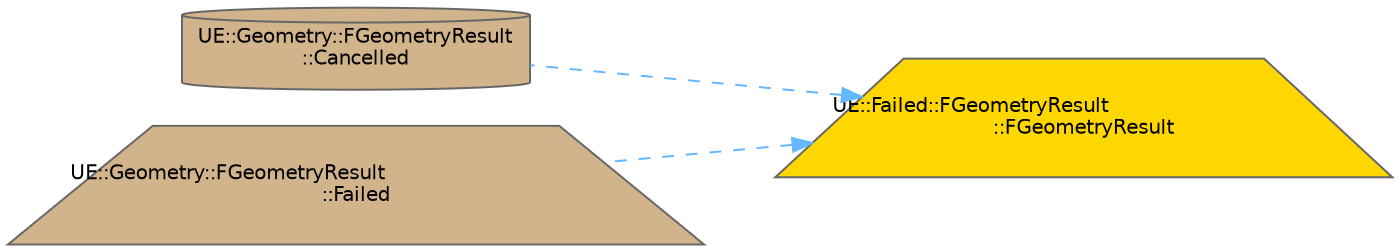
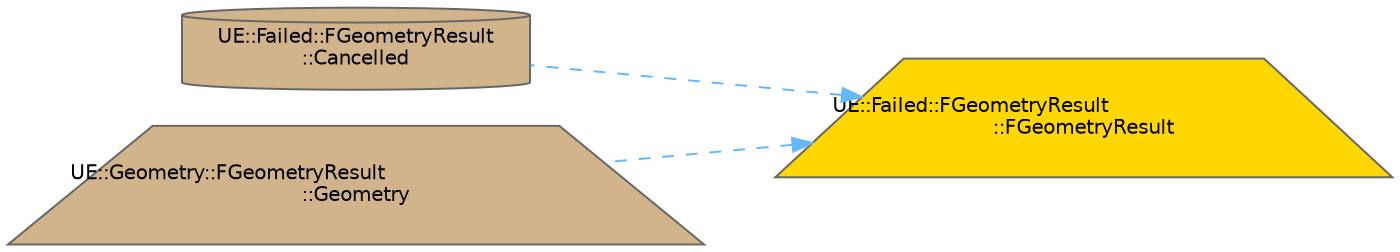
node "UE::Geometry::FGeometryResult ::Cancelled": label "UE::Geometry::FGeometryResult ::Cancelled" -> "UE::Failed::FGeometryResult ::Cancelled"
node "UE::Geometry::FGeometryResult ::Failed": label "UE::Geometry::FGeometryResult ::Failed" -> "UE::Geometry::FGeometryResult ::Geometry"
